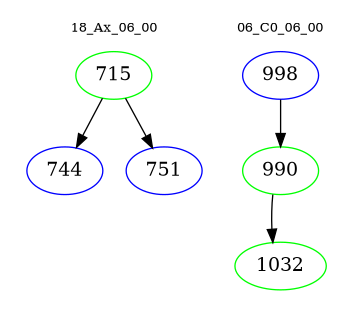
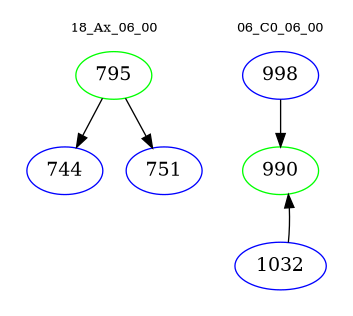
node "715": label "715" -> "795"
edge "990" -> "1032": reversed
node "1032": color green -> blue
